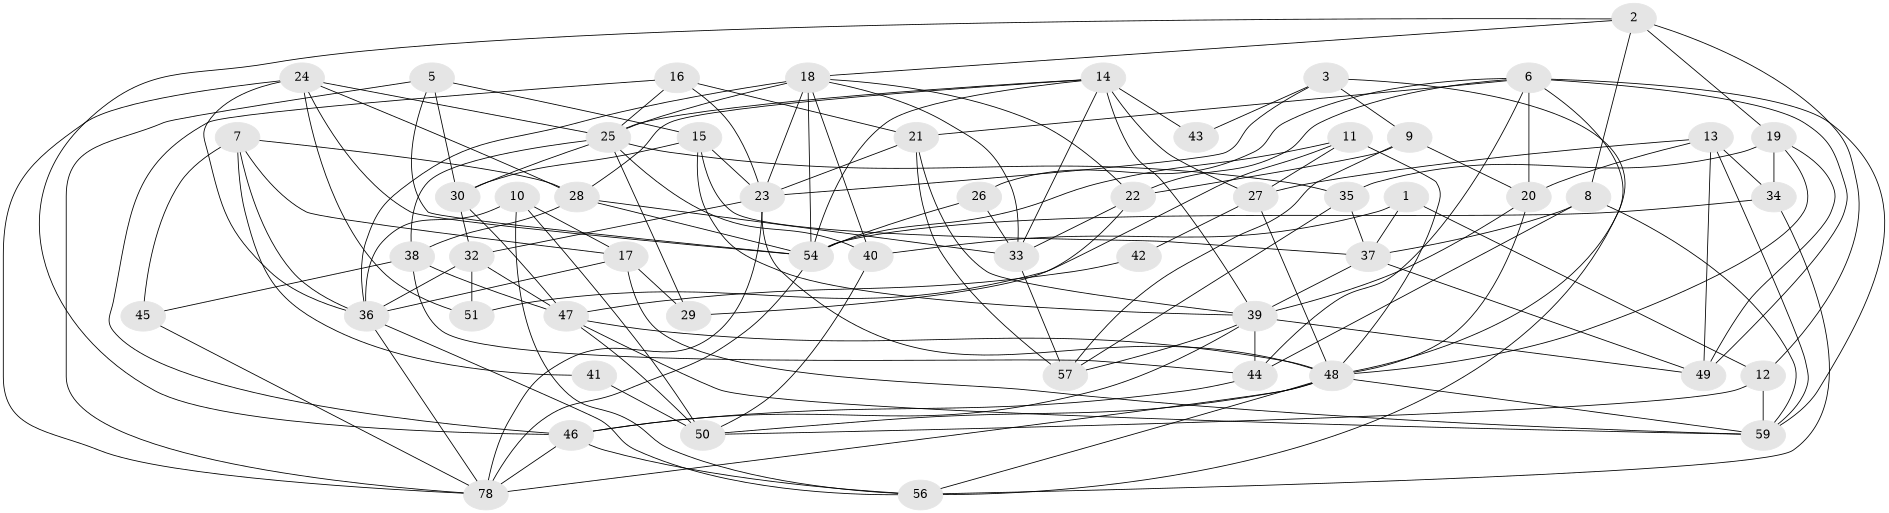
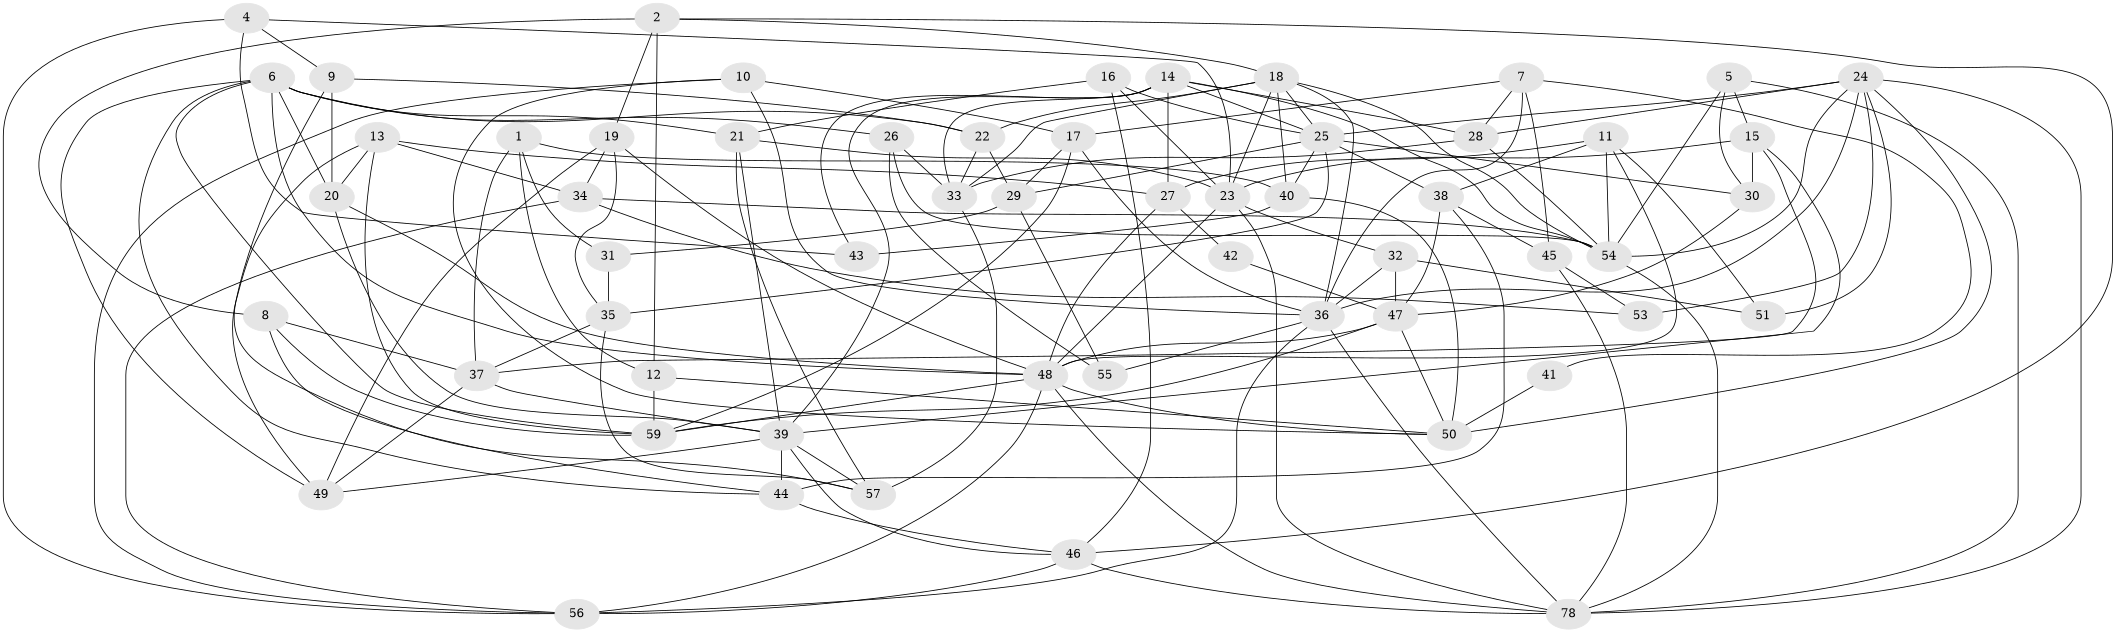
node "3": label "3" -> "4"
edge "30" -- "32": removed
edge "28" -- "38": now "11" -- "38"
edge "40" -- "43": added
node "31": added
node "53": added
edge "24" -- "50": added
node "55": added
